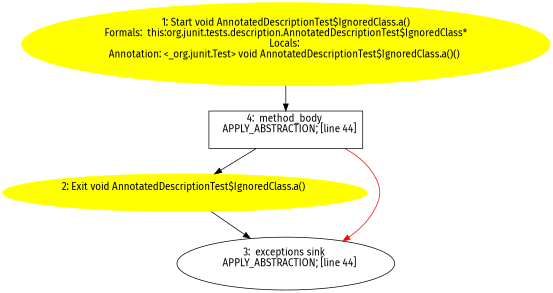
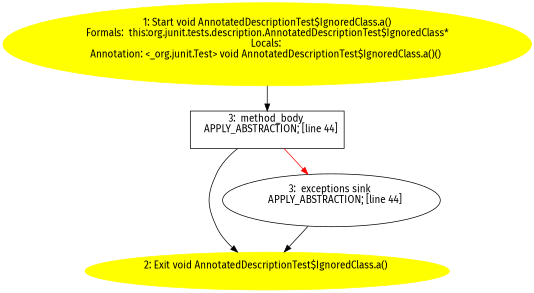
node "4:  method_body APPLY_ABSTRACTION; [line 44]": label "4:  method_body APPLY_ABSTRACTION; [line 44]" -> "3:  method_body APPLY_ABSTRACTION; [line 44]"
edge "2: Exit void AnnotatedDescriptionTest$IgnoredClass.a()" -> "3:  exceptions sink APPLY_ABSTRACTION; [line 44]": reversed
